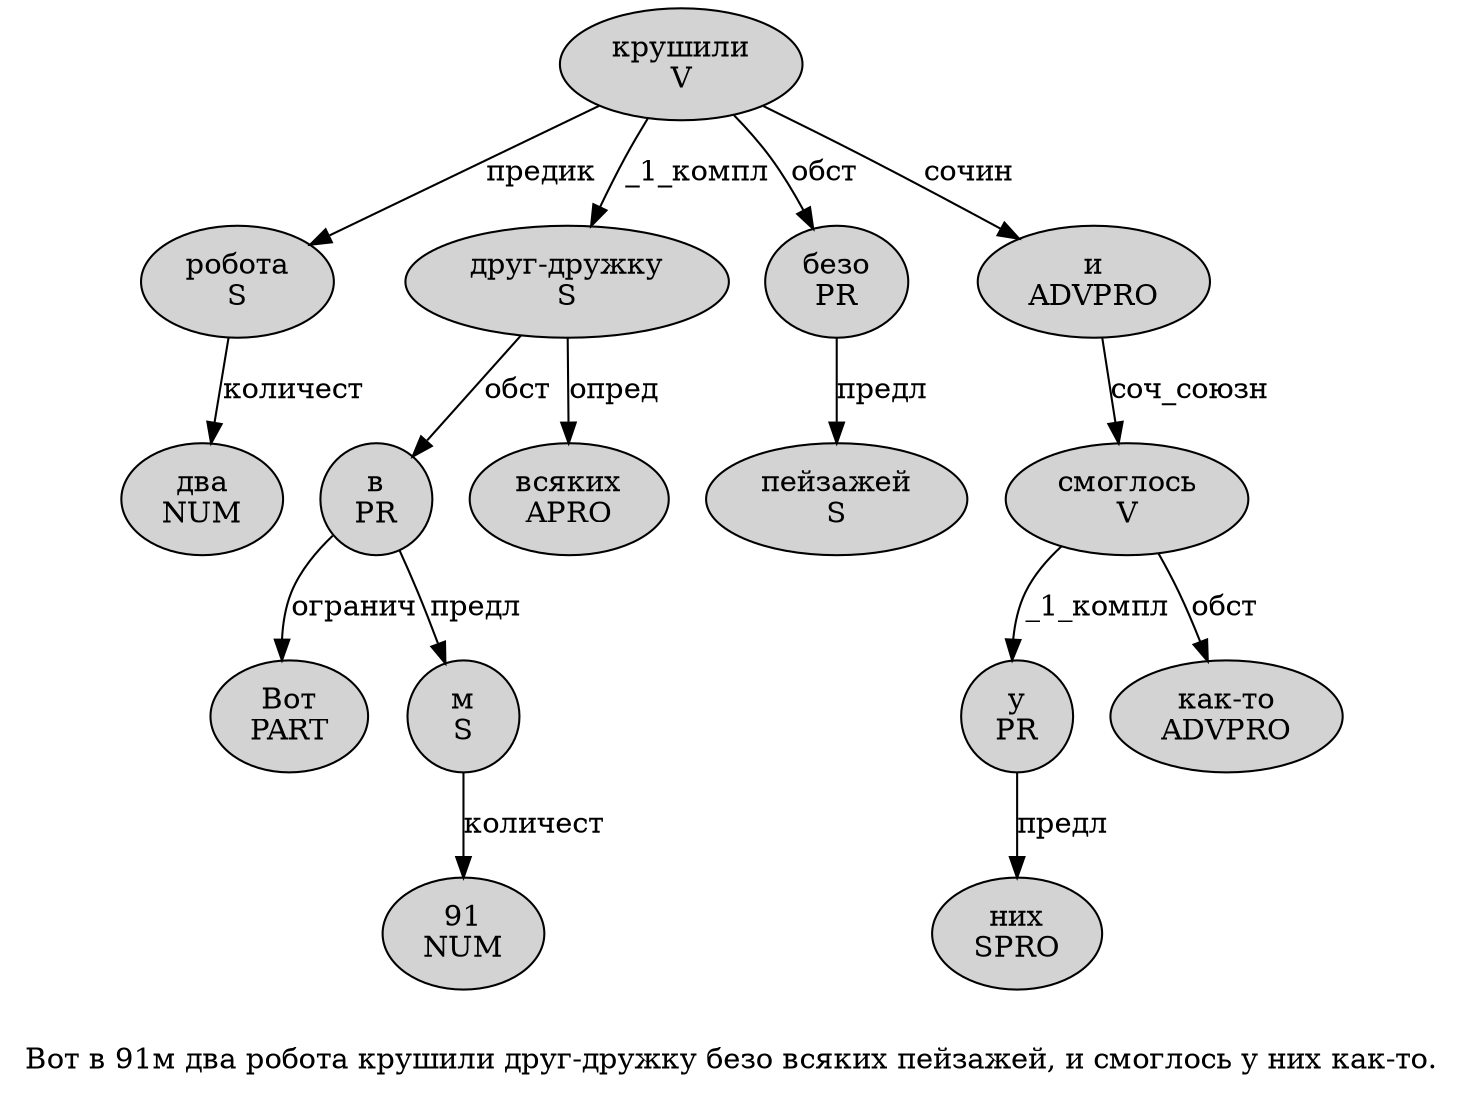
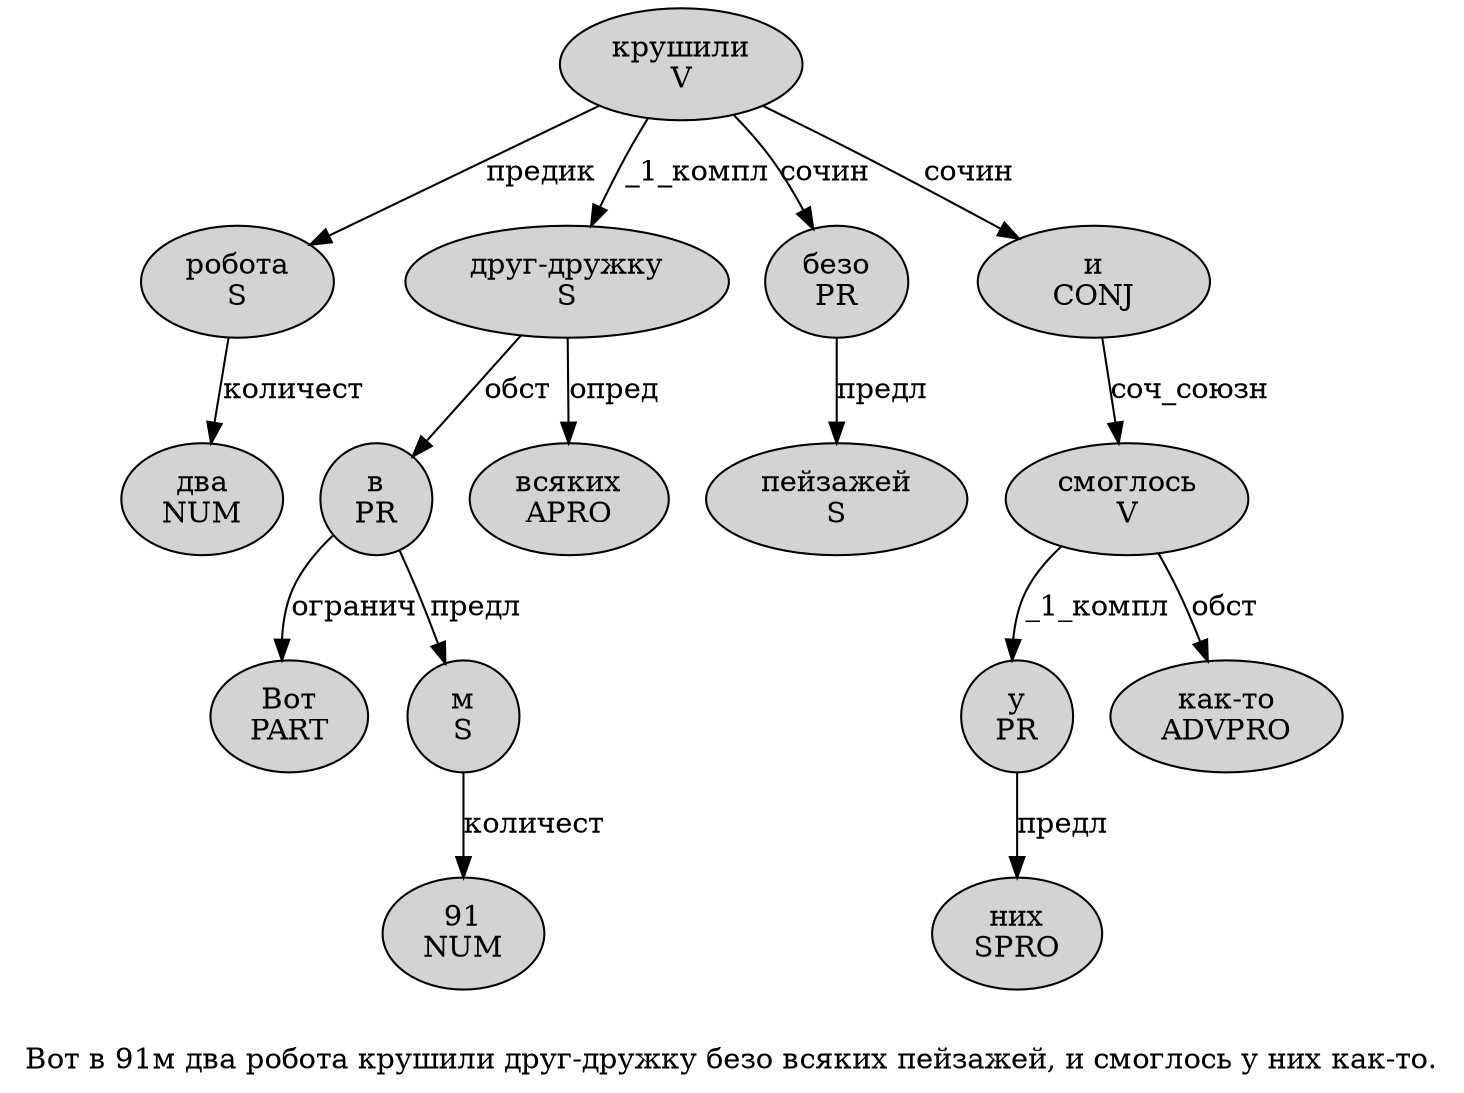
edge "крушили V" -> "безо PR": label "обст" -> "сочин"
node "и ADVPRO": label "и ADVPRO" -> "и CONJ"
